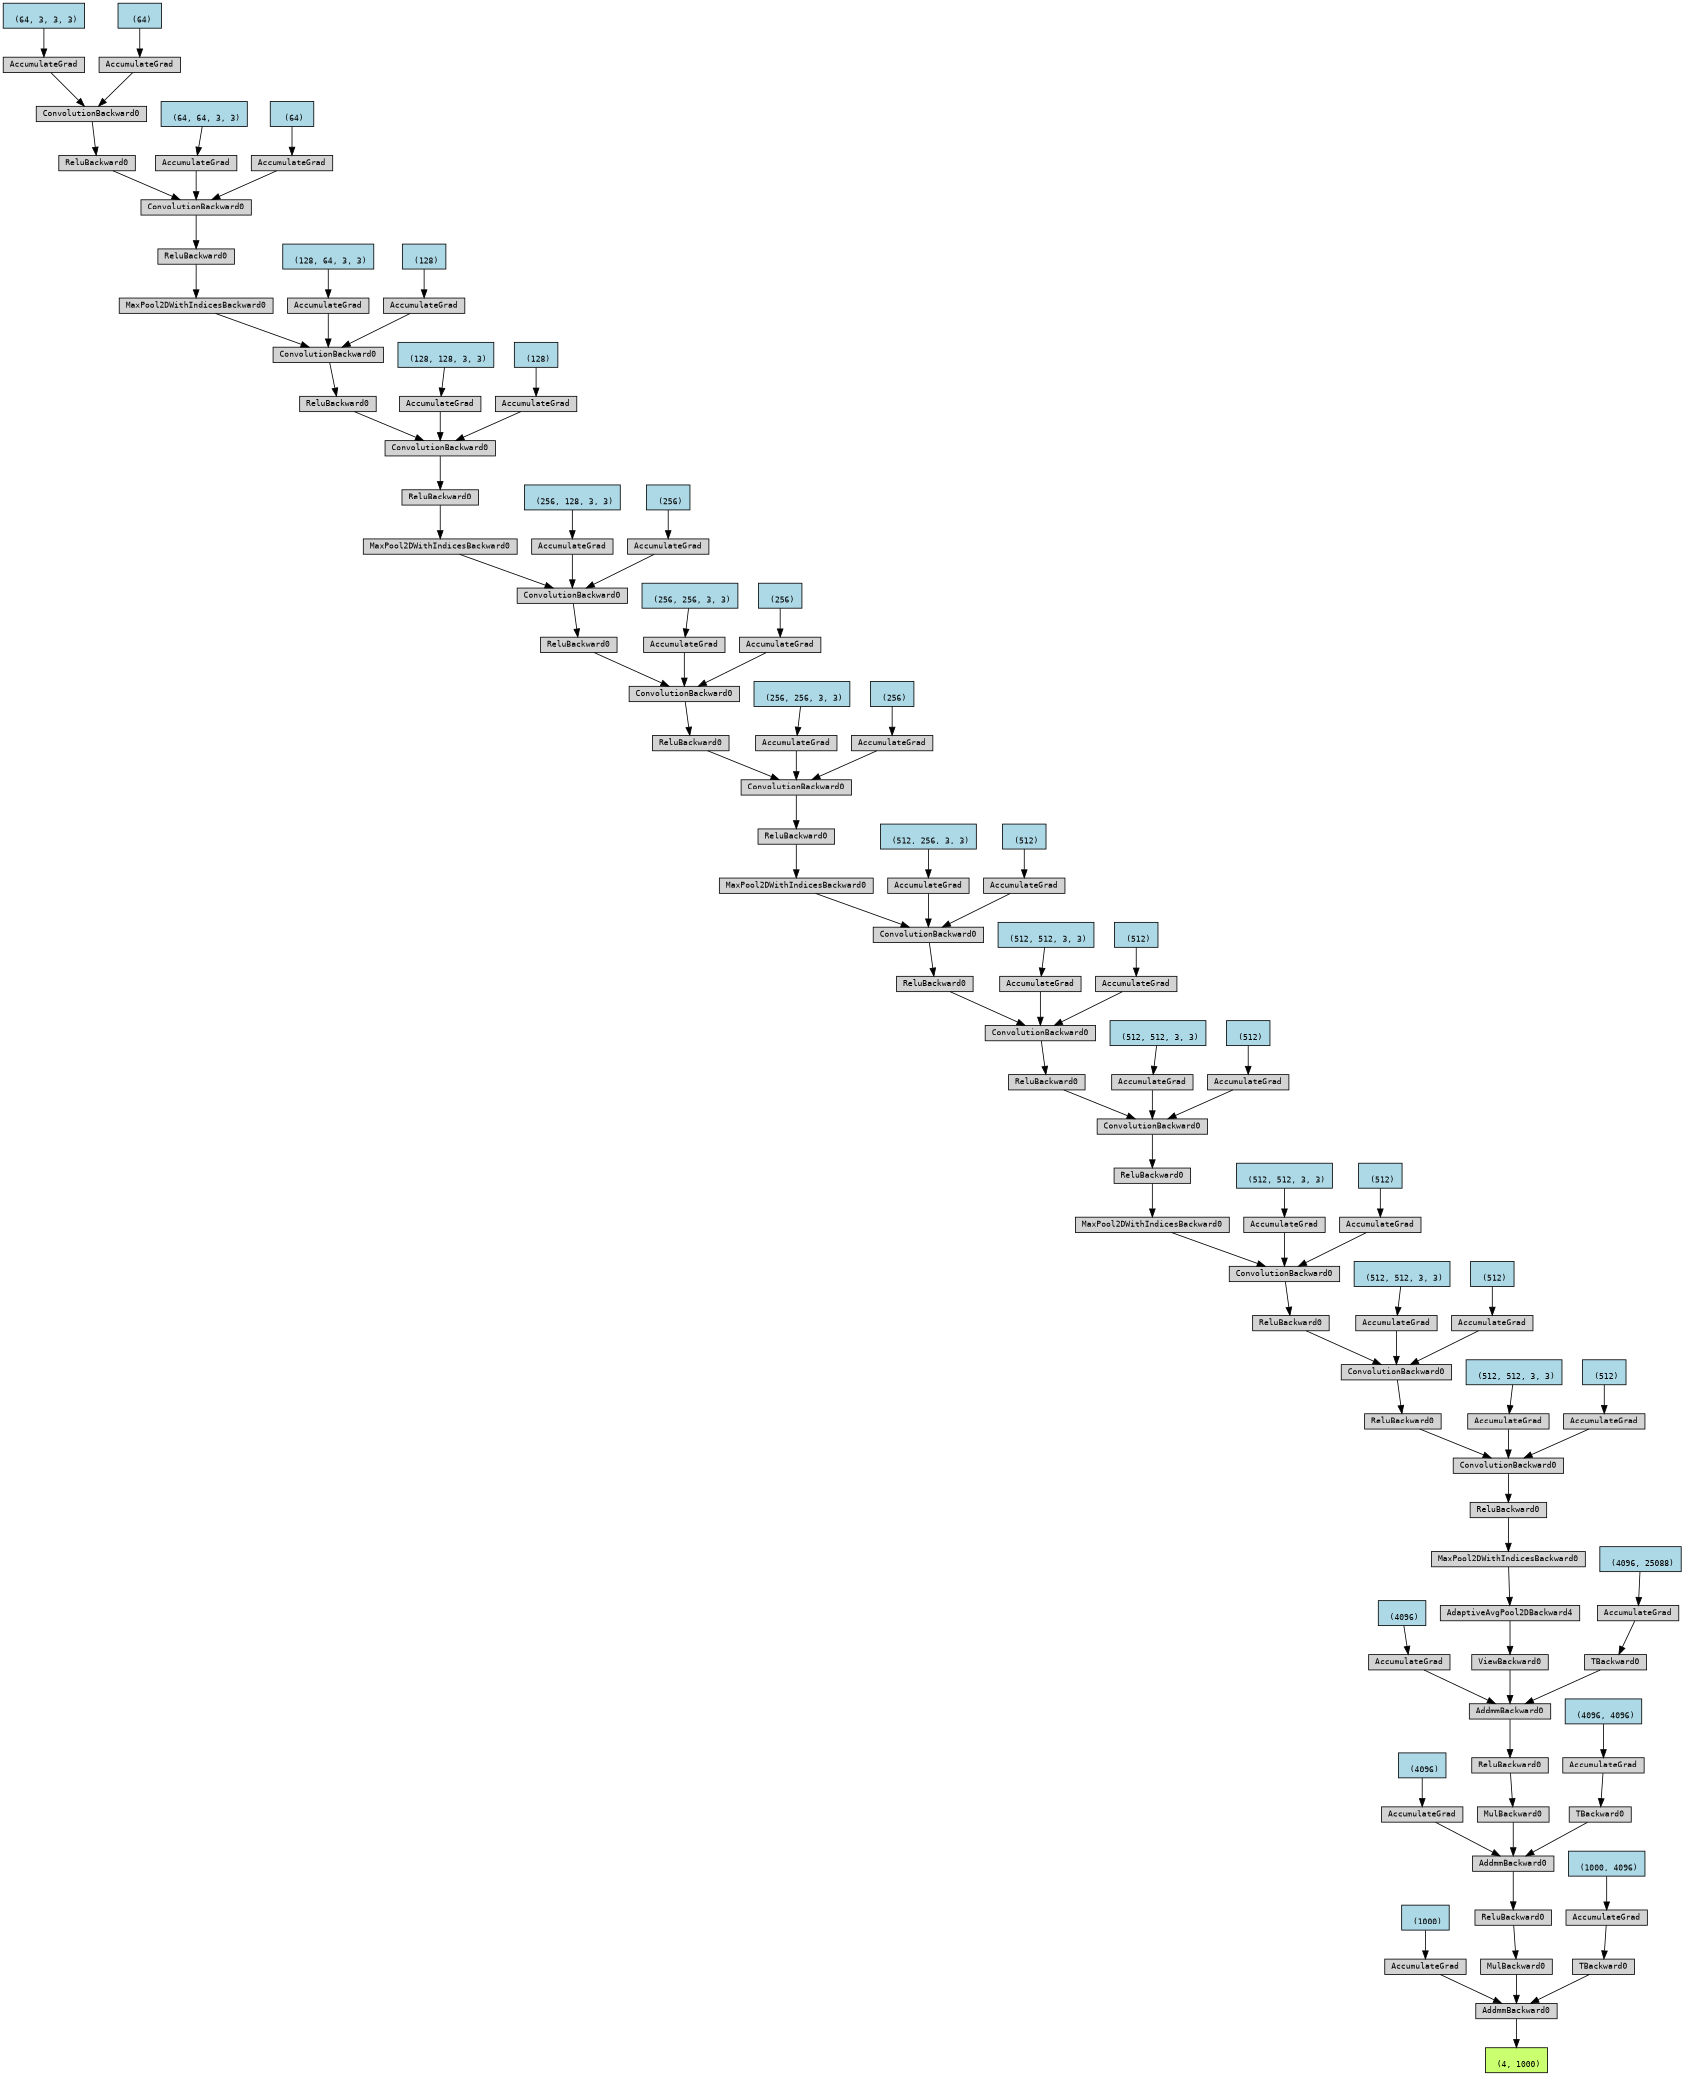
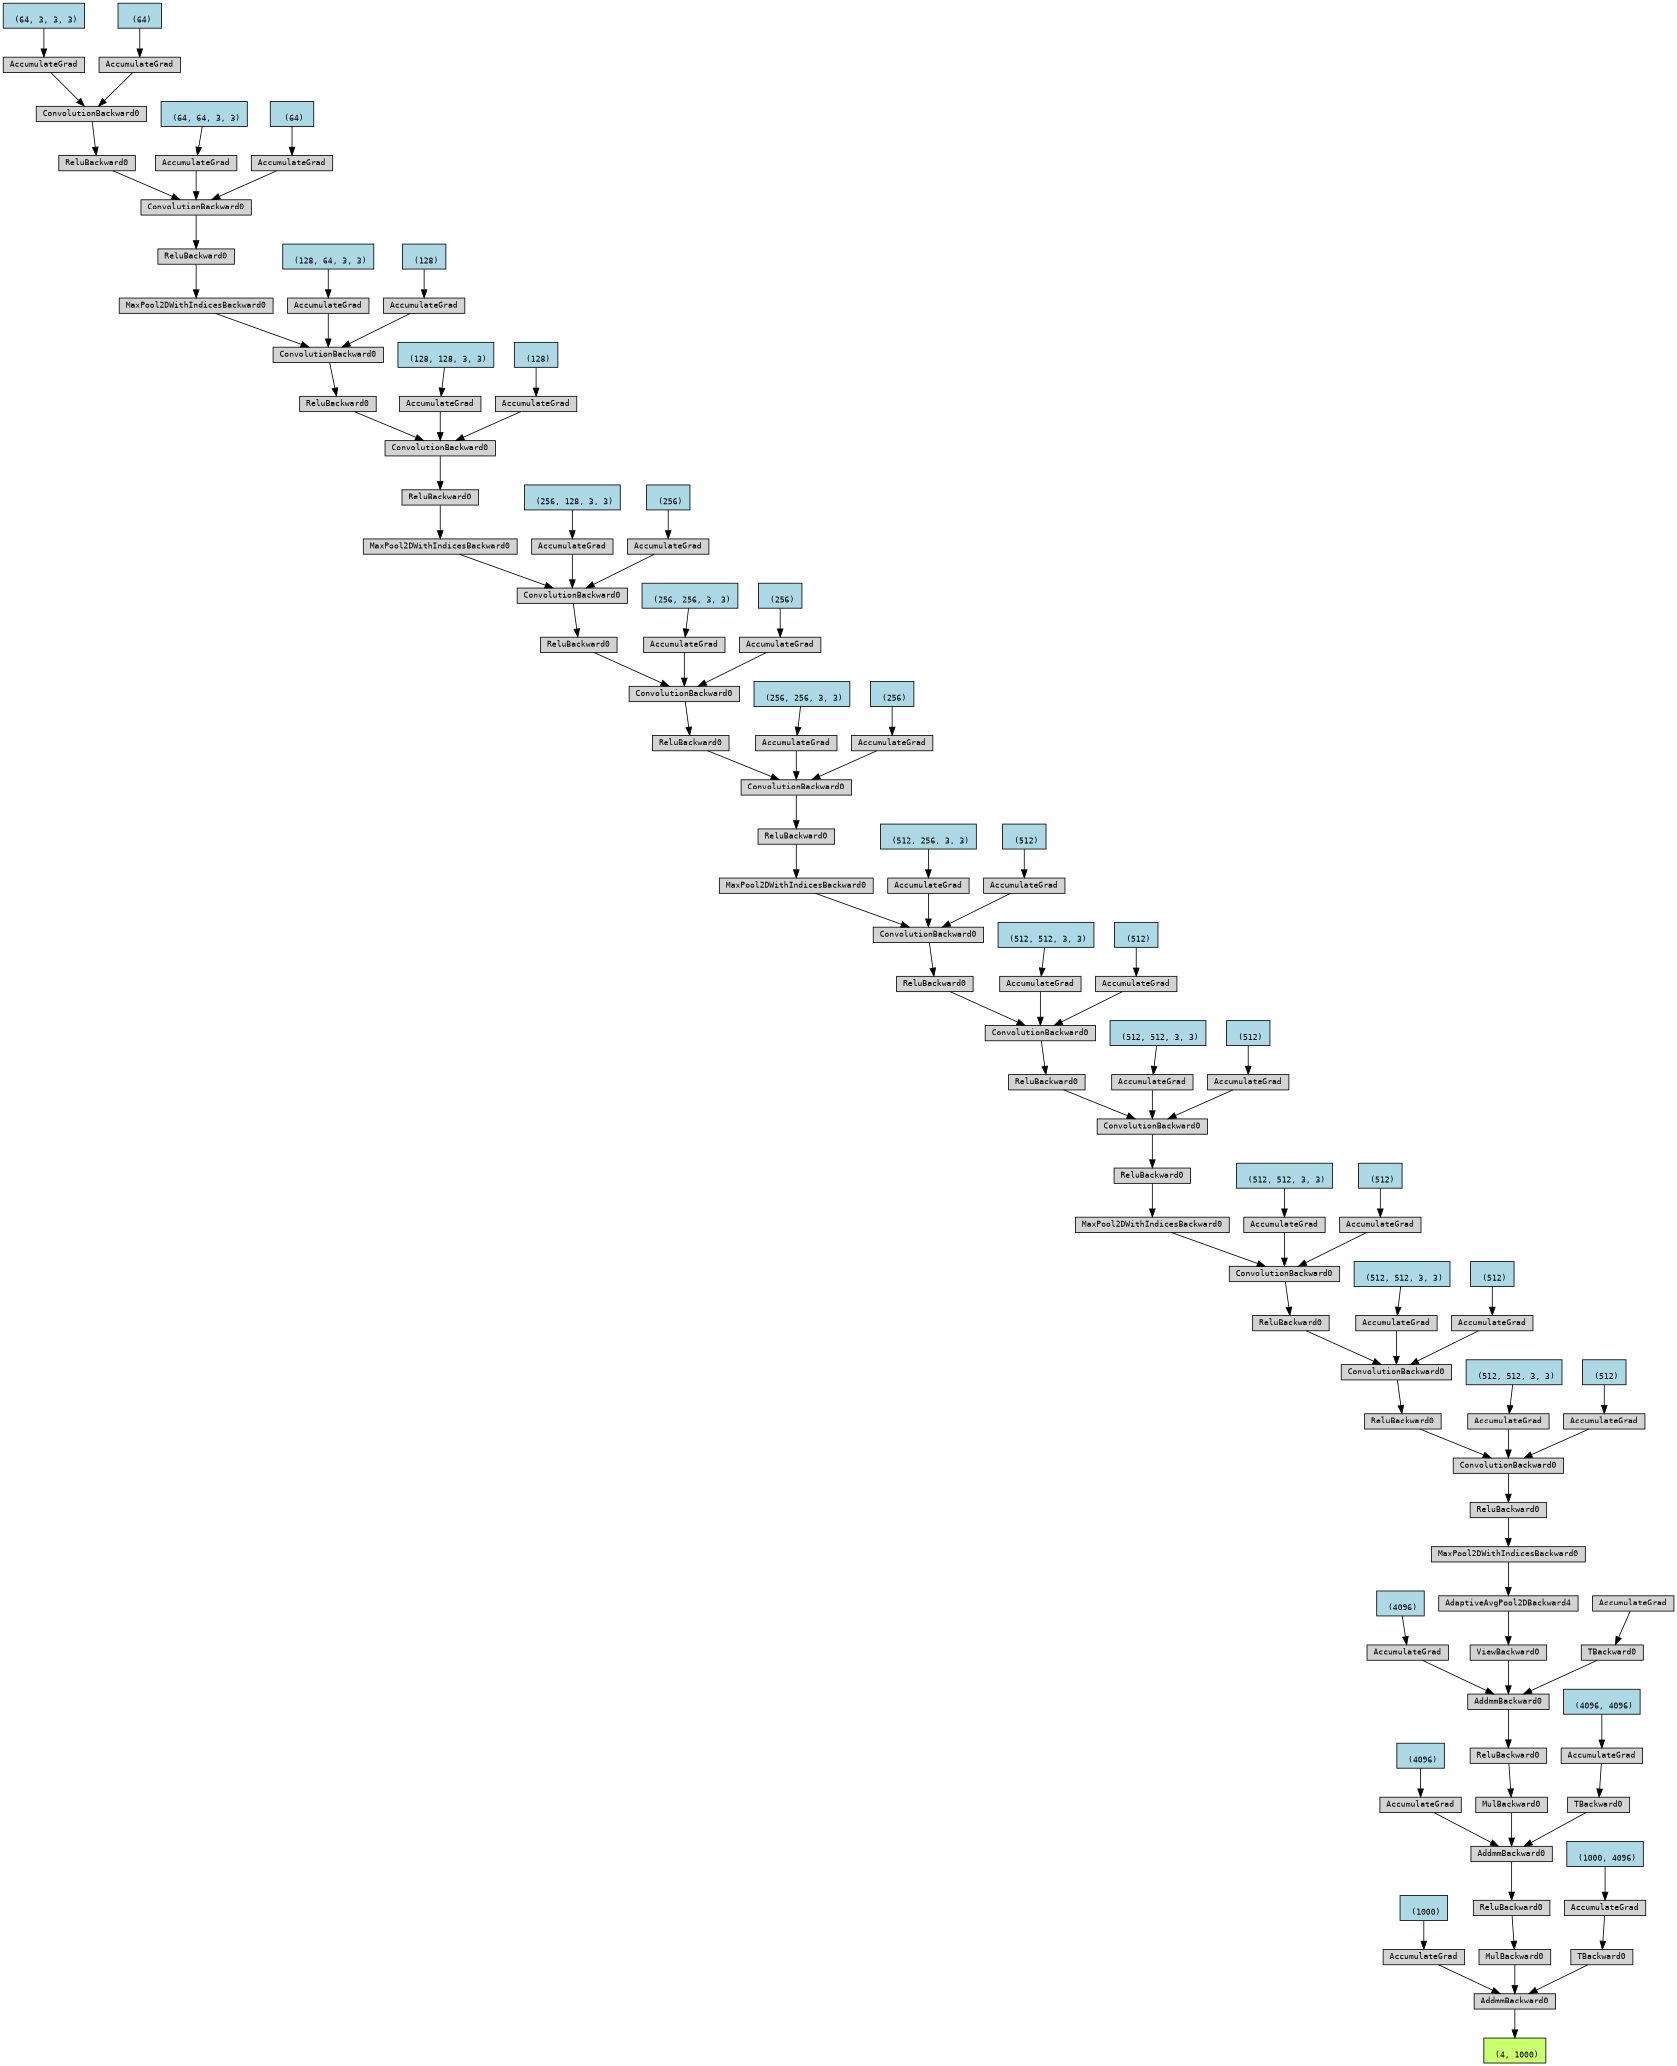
node "(4096, 25088)": removed
